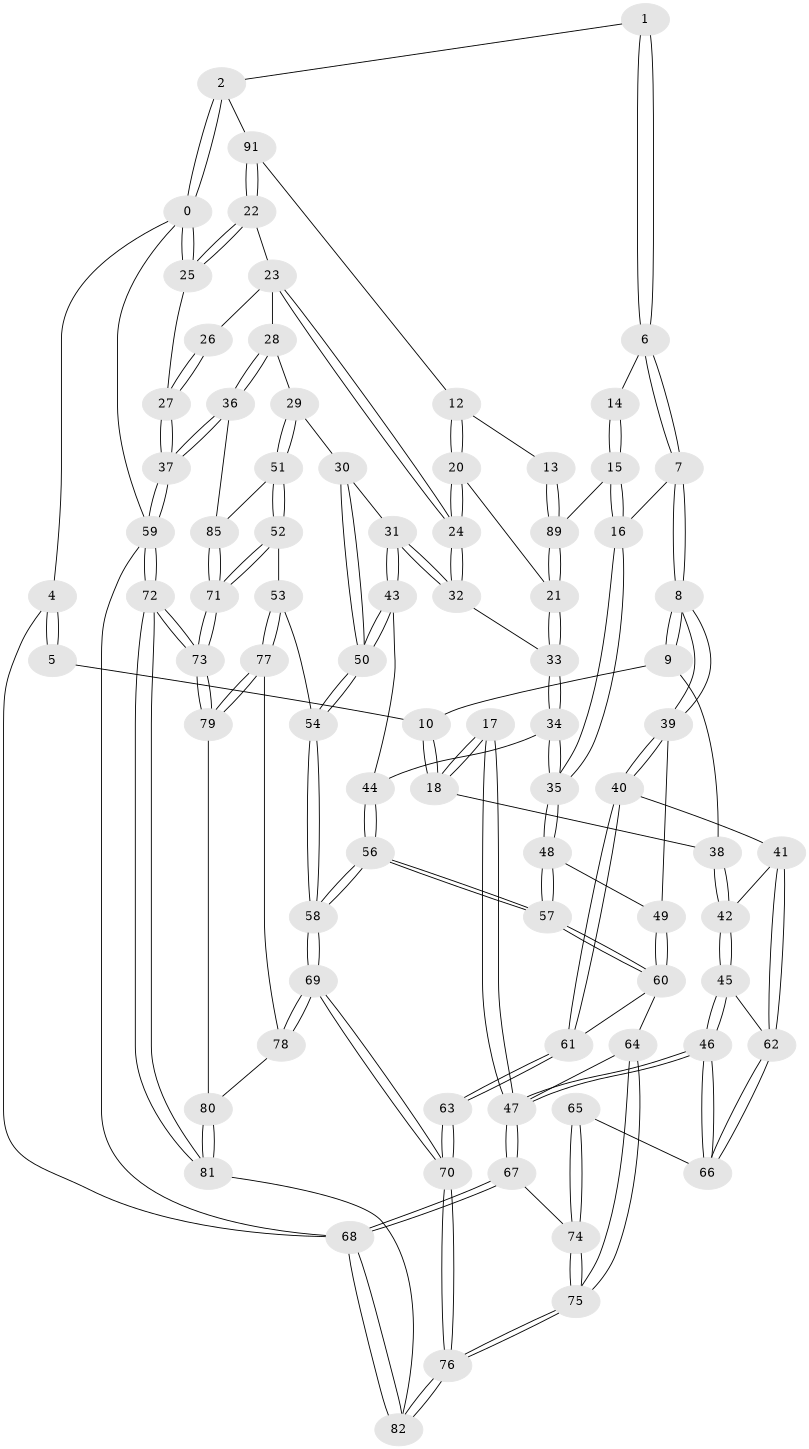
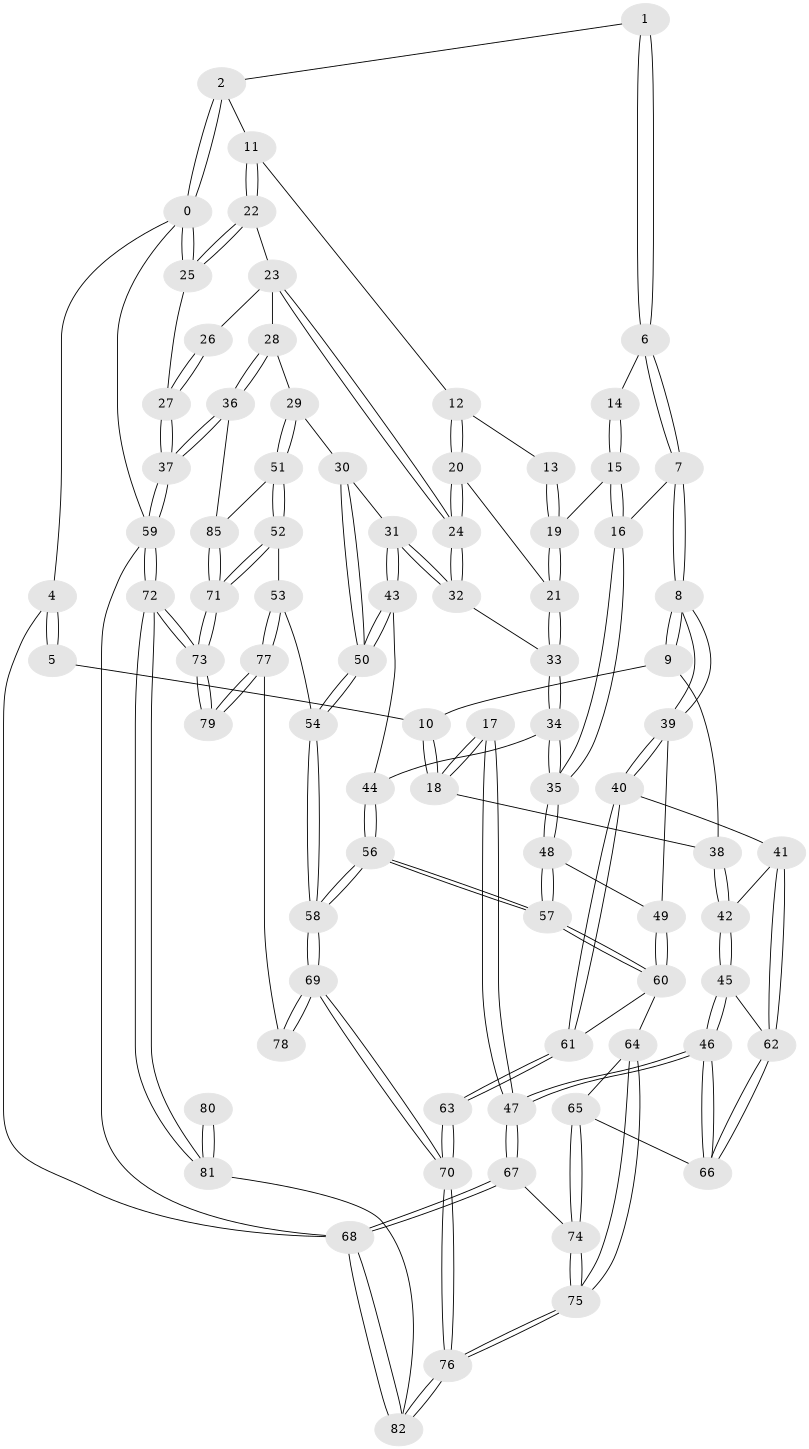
node "91": label "91" -> "11"
node "89": label "89" -> "19"
edge "79" -- "80": removed
edge "64" -- "47": now "64" -- "65"
edge "78" -- "80": removed
